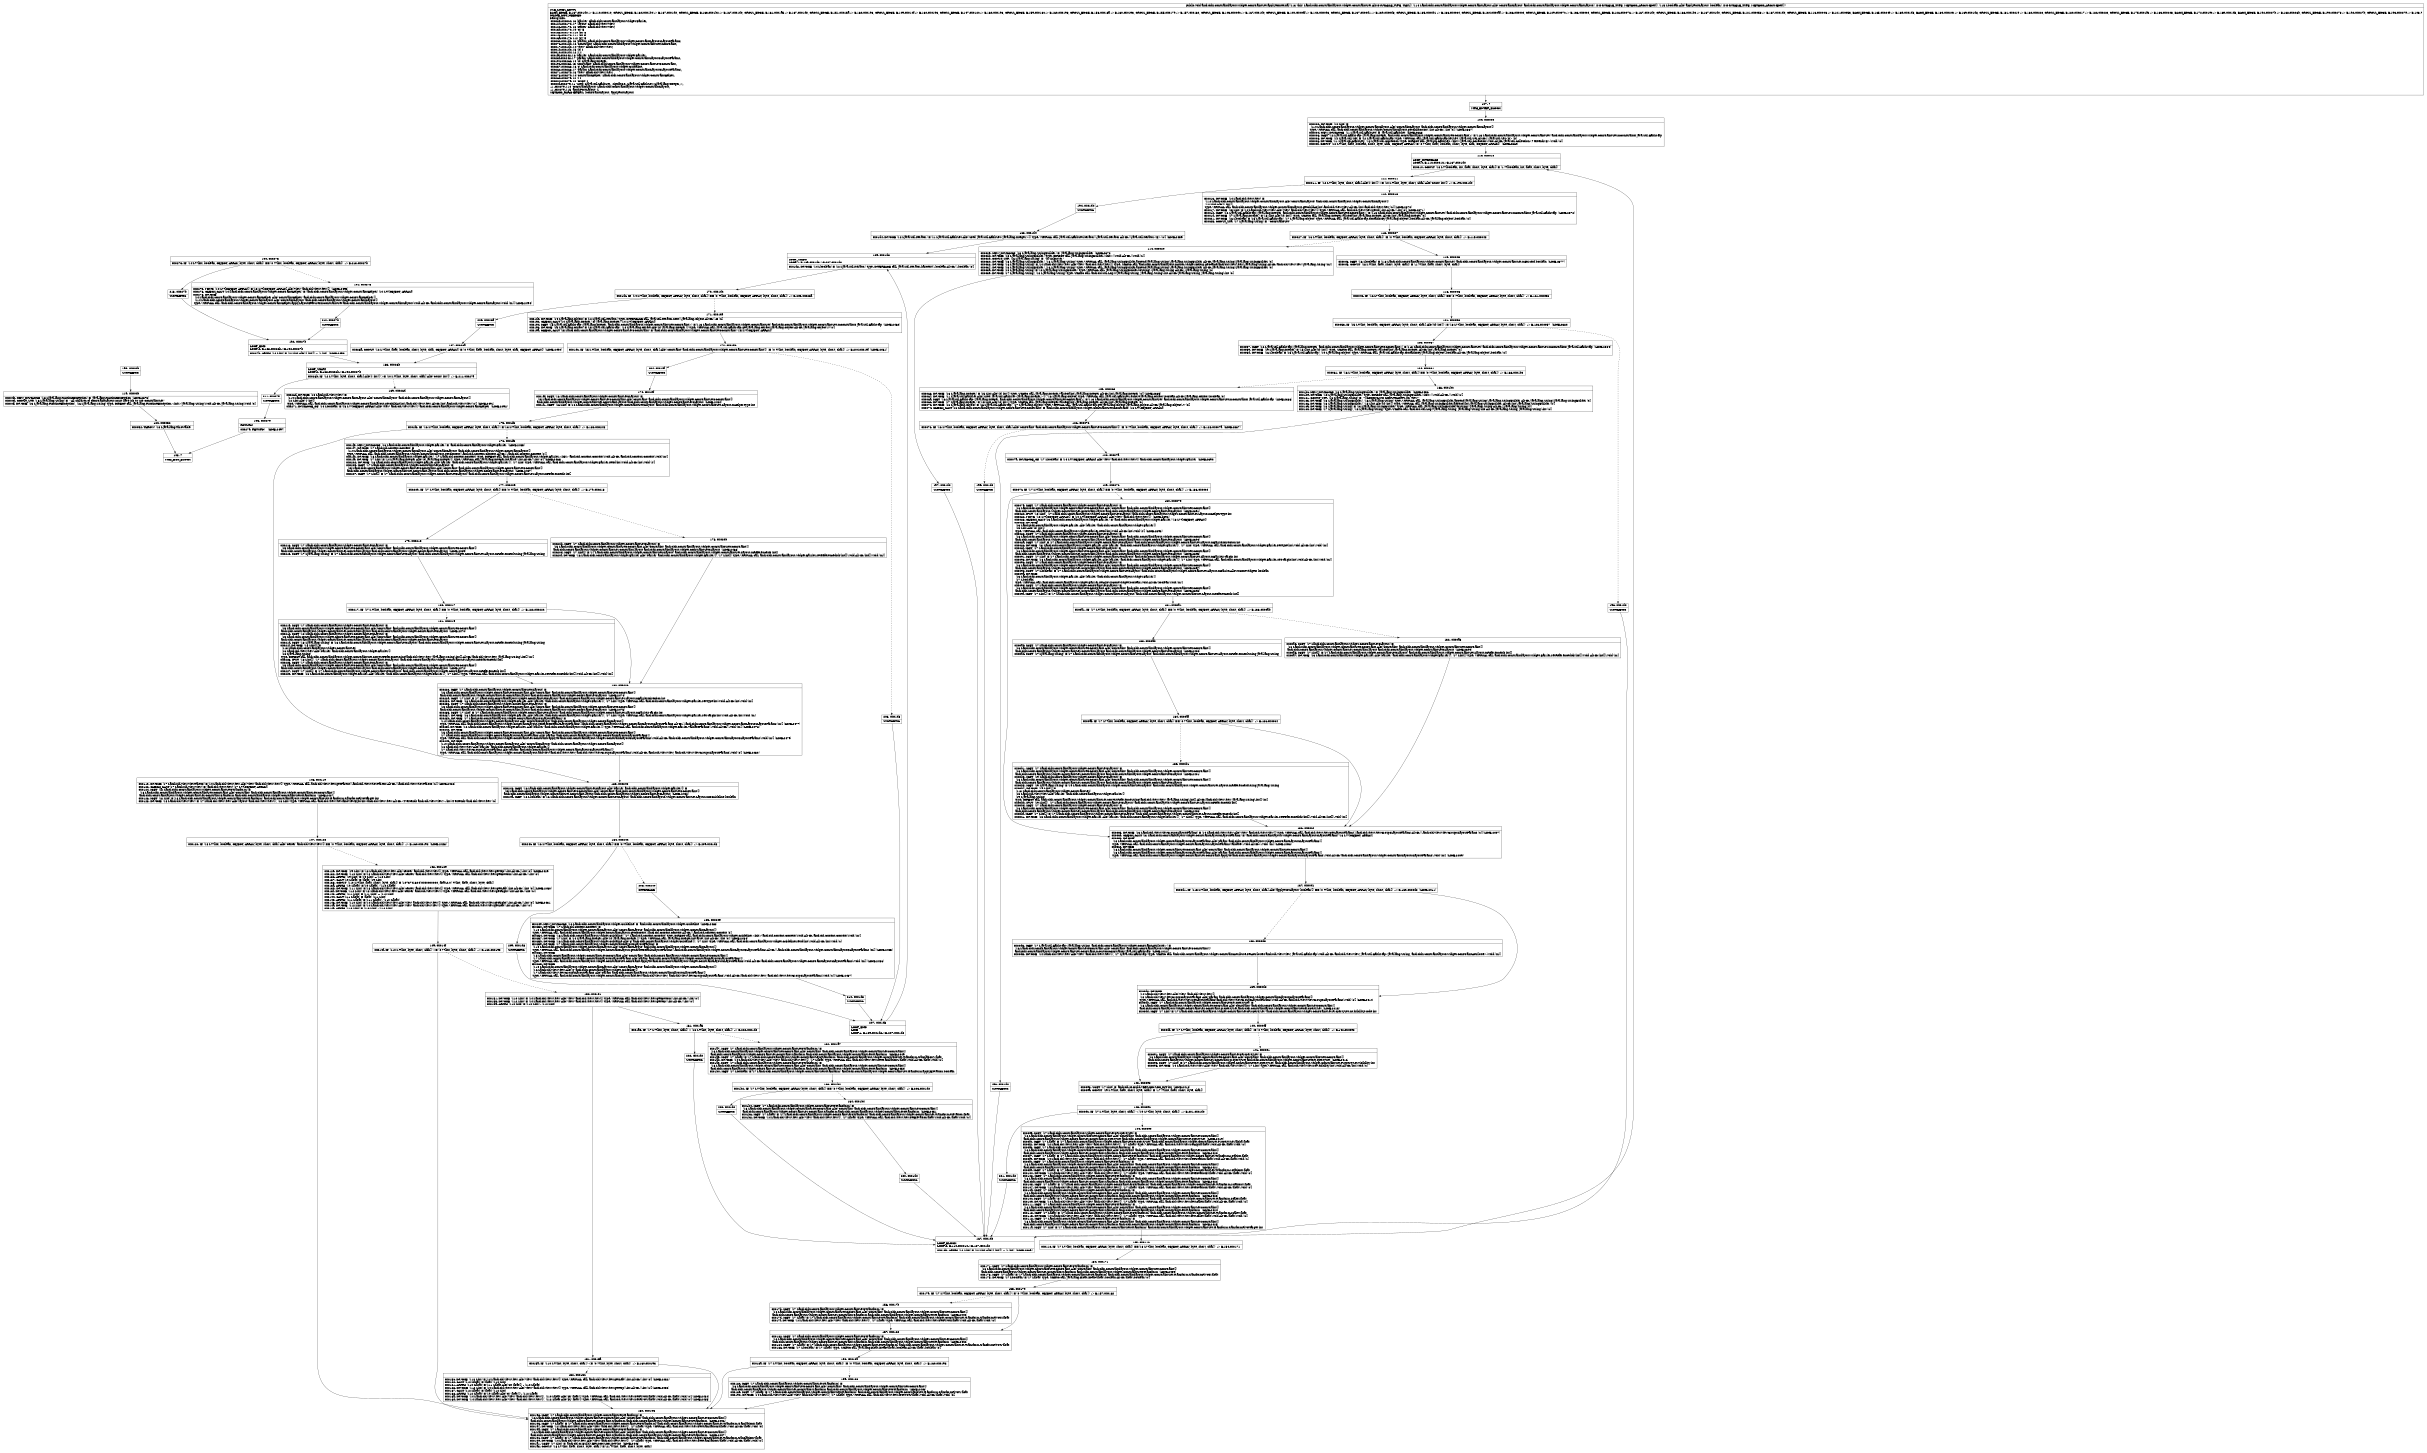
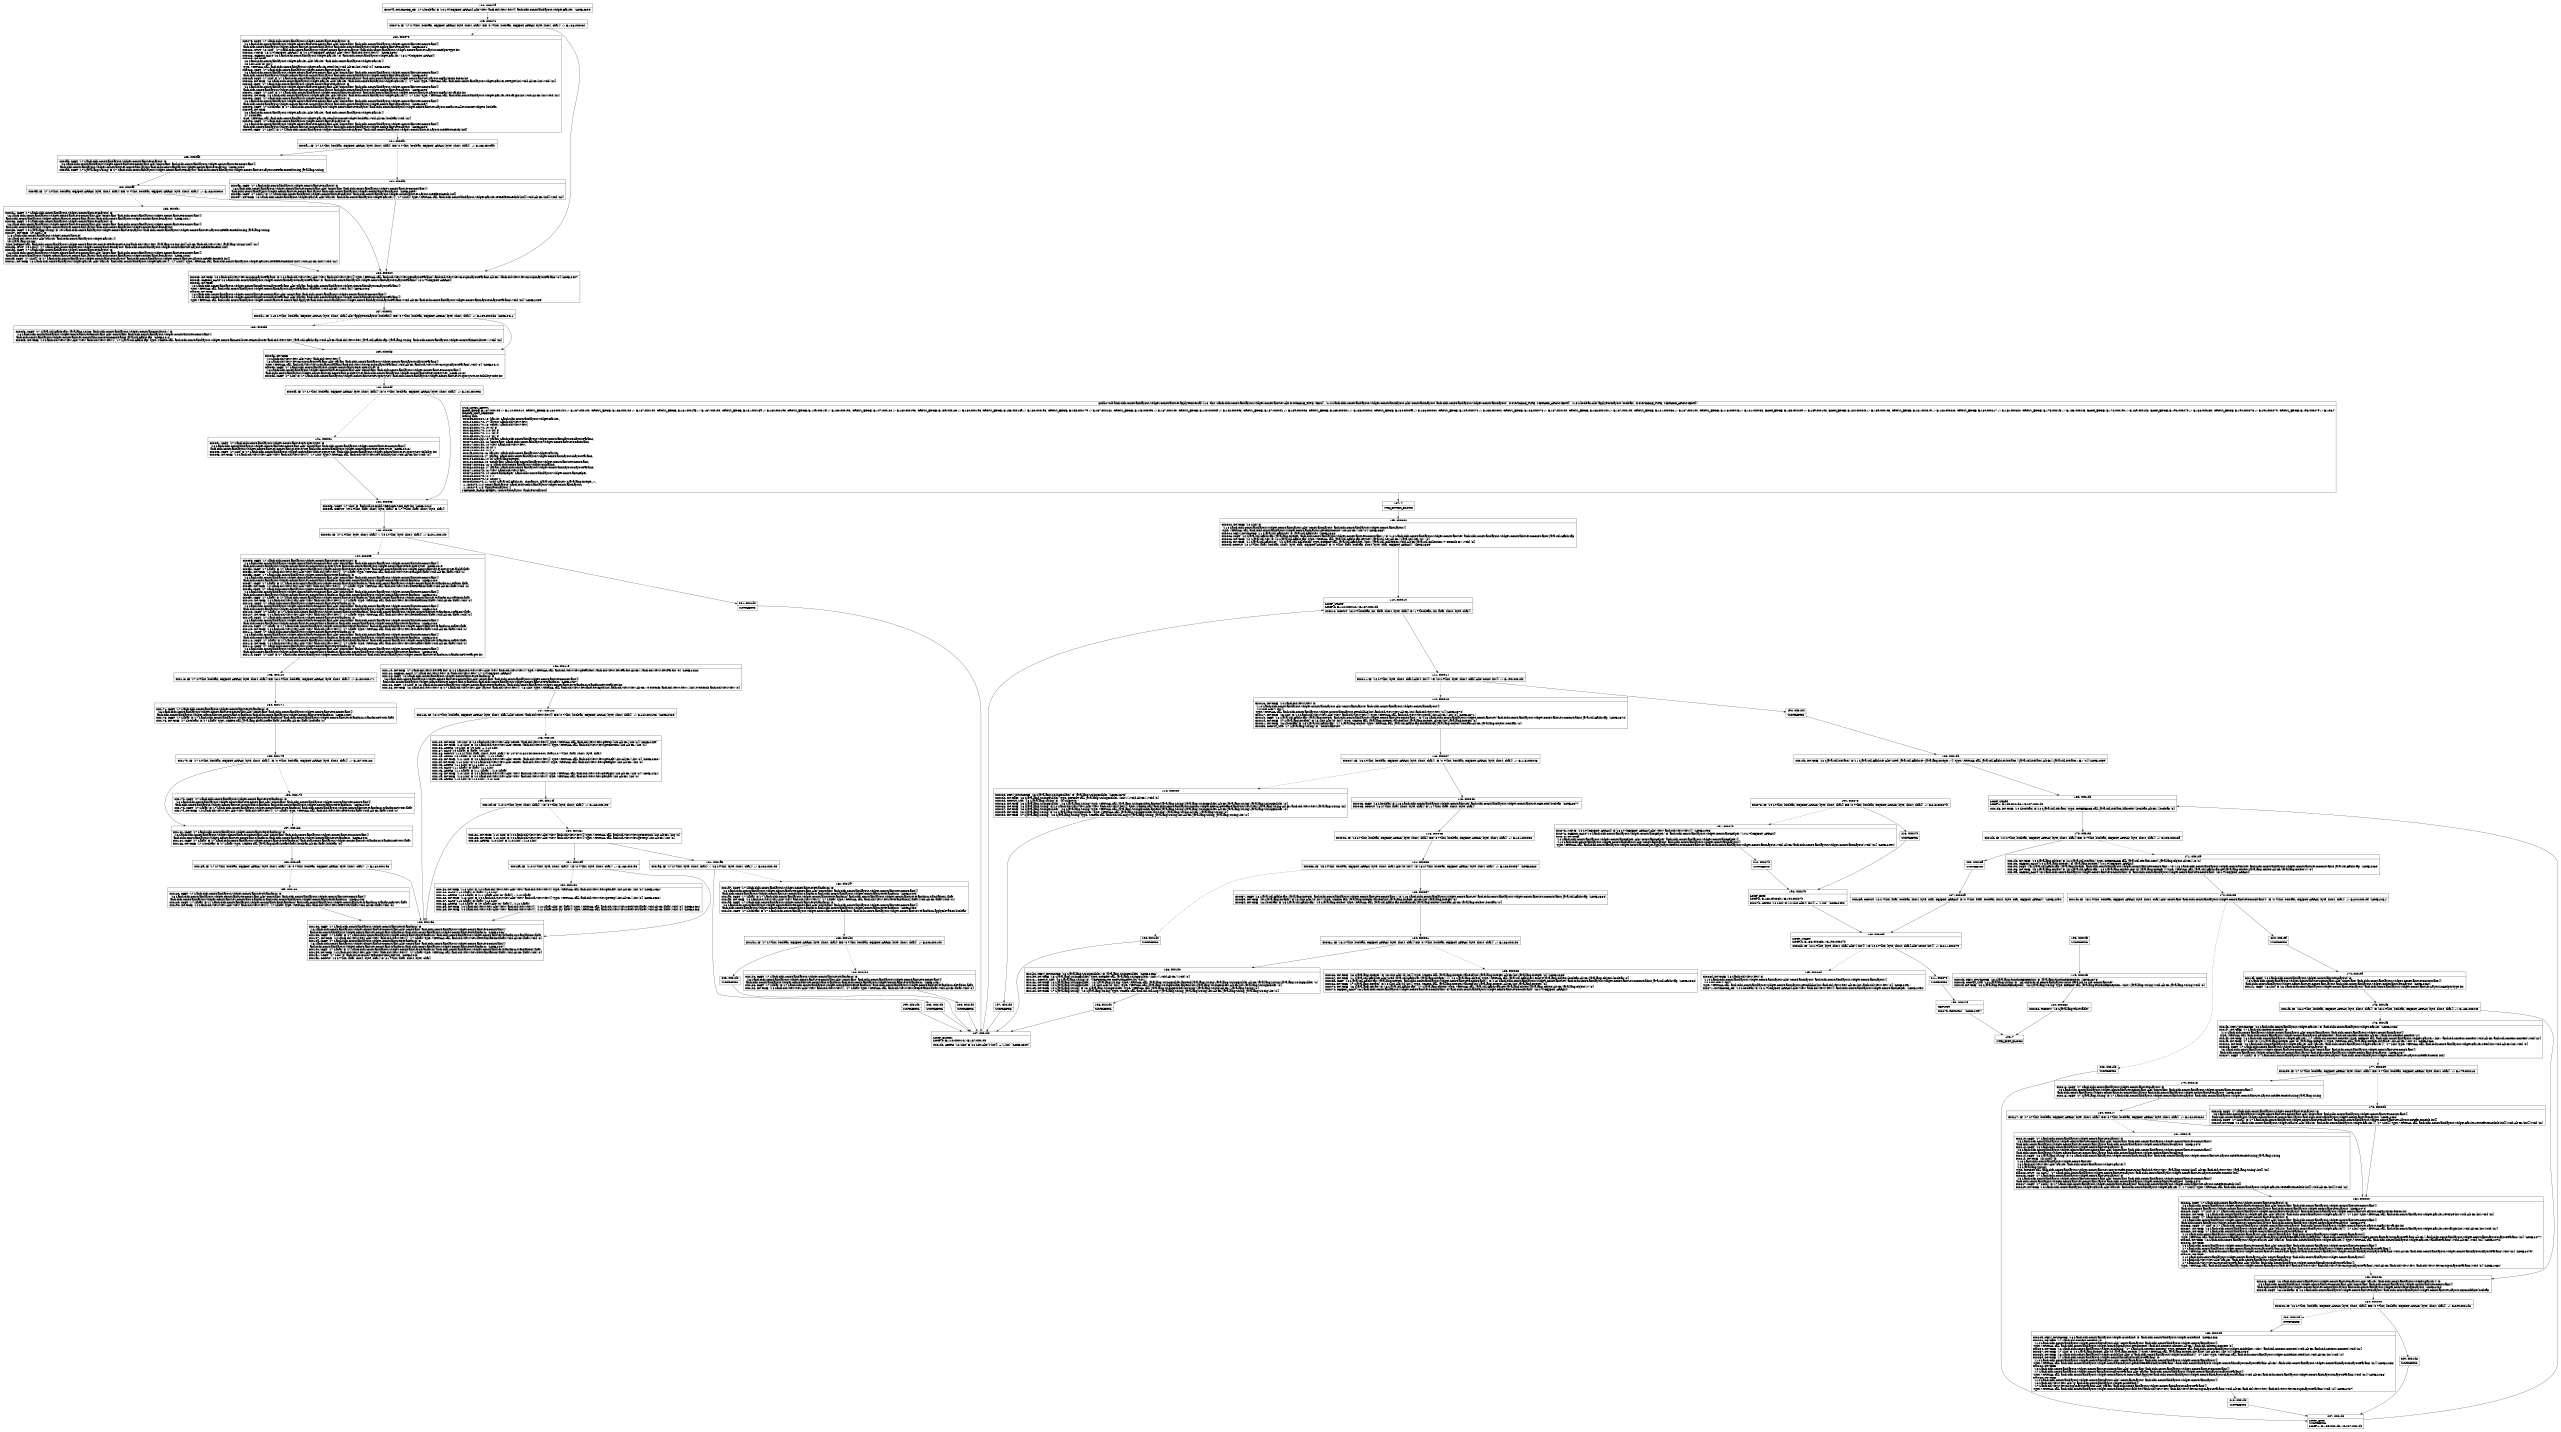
node "110: 0x0010": text "LOOP_INTERFACE" -> "LOOP_START"
node "126: 0x0076": removed
node "207: 0x01d8": text "LINE" -> "SYNTHETIC"
